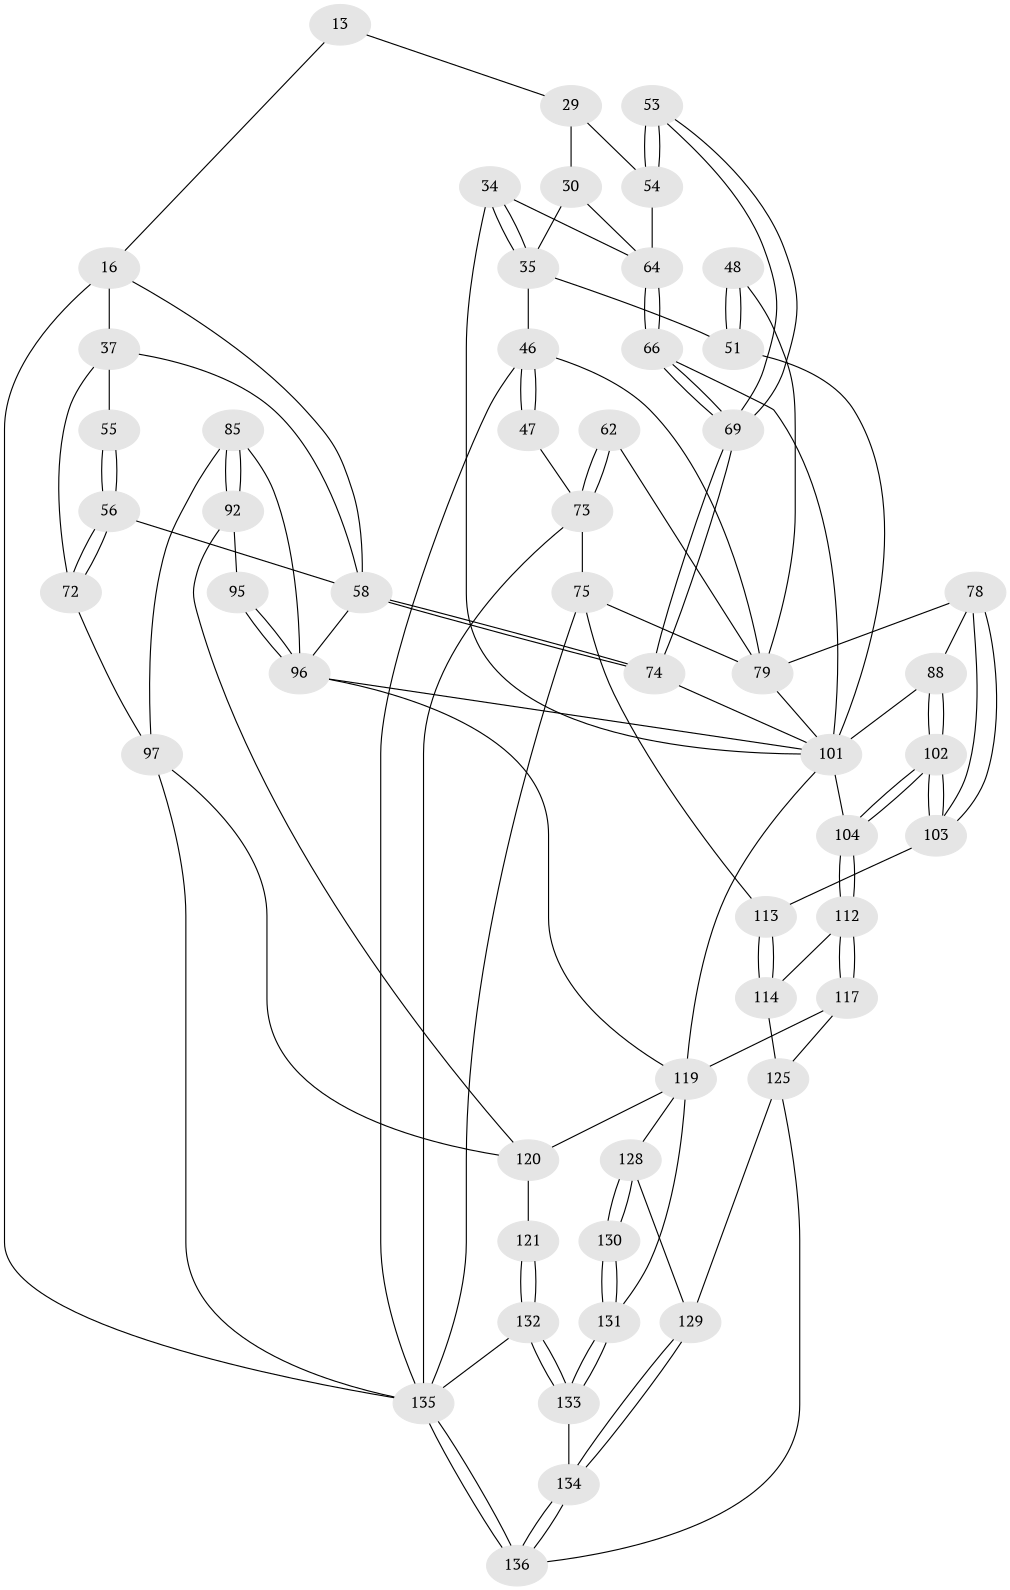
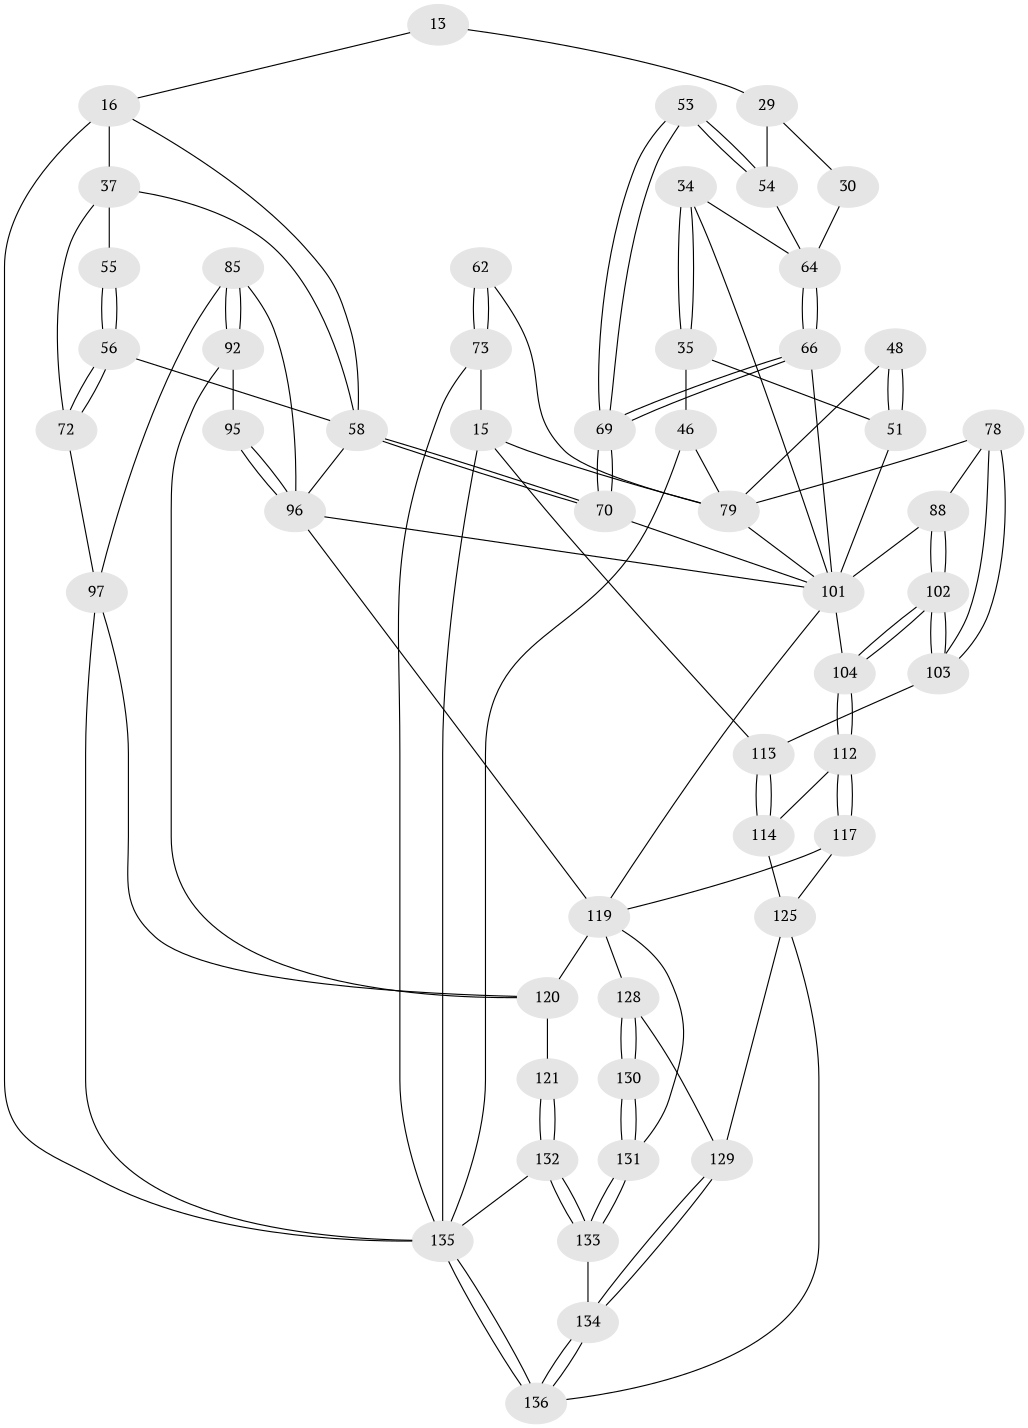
edge "30" -- "35": removed
node "47": removed
node "75": label "75" -> "15"
node "74": label "74" -> "70"
